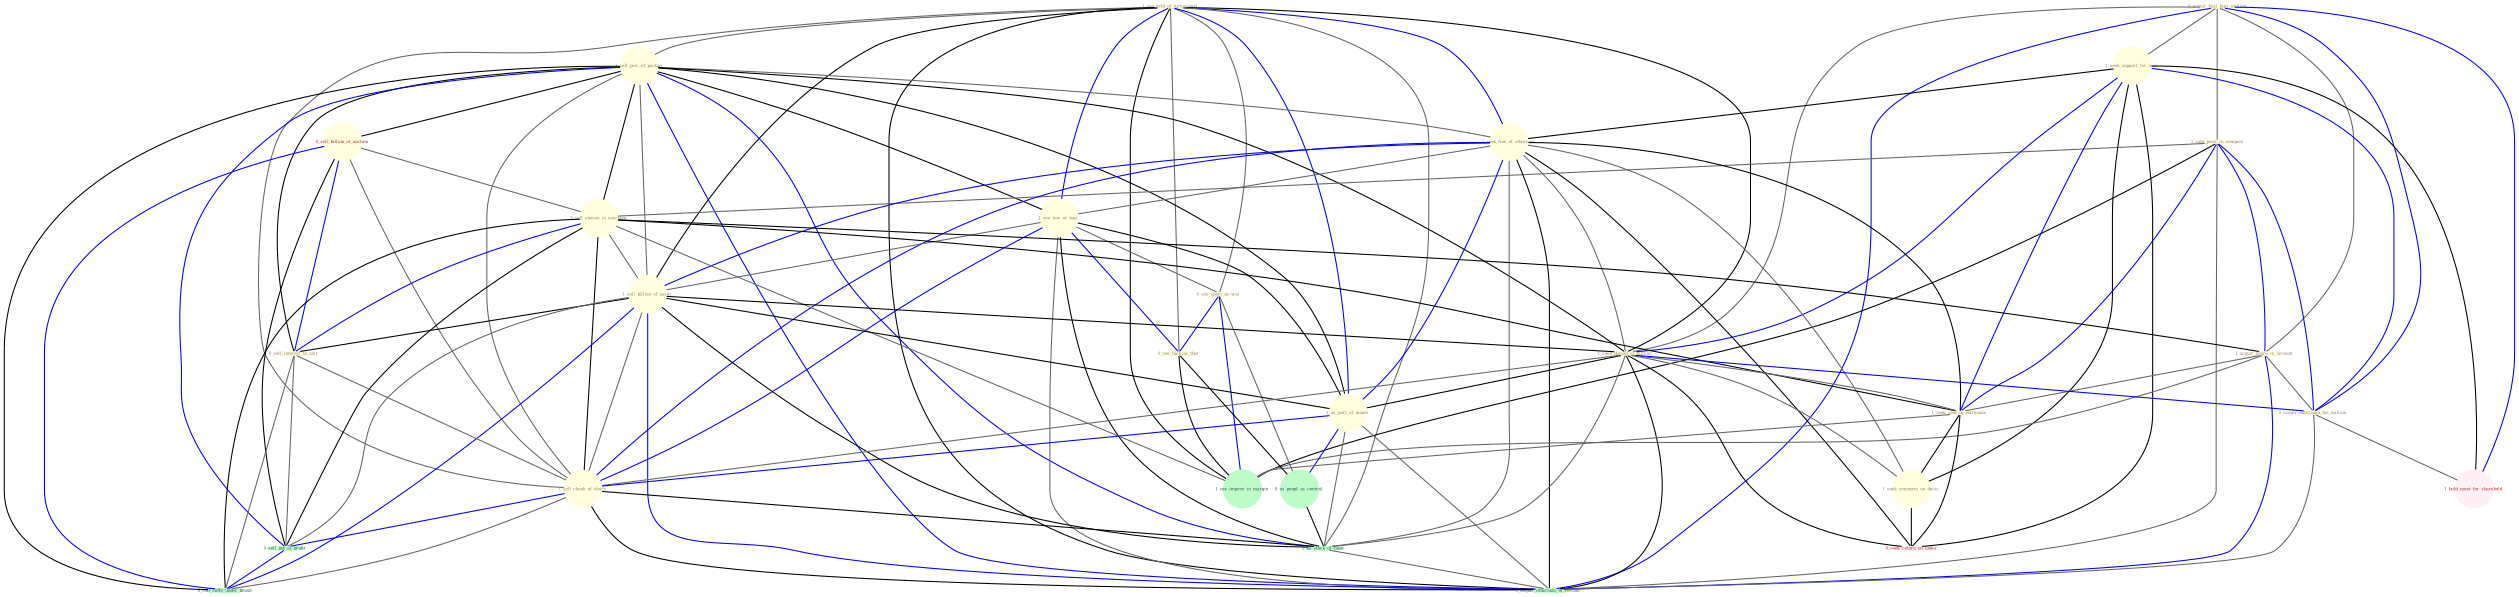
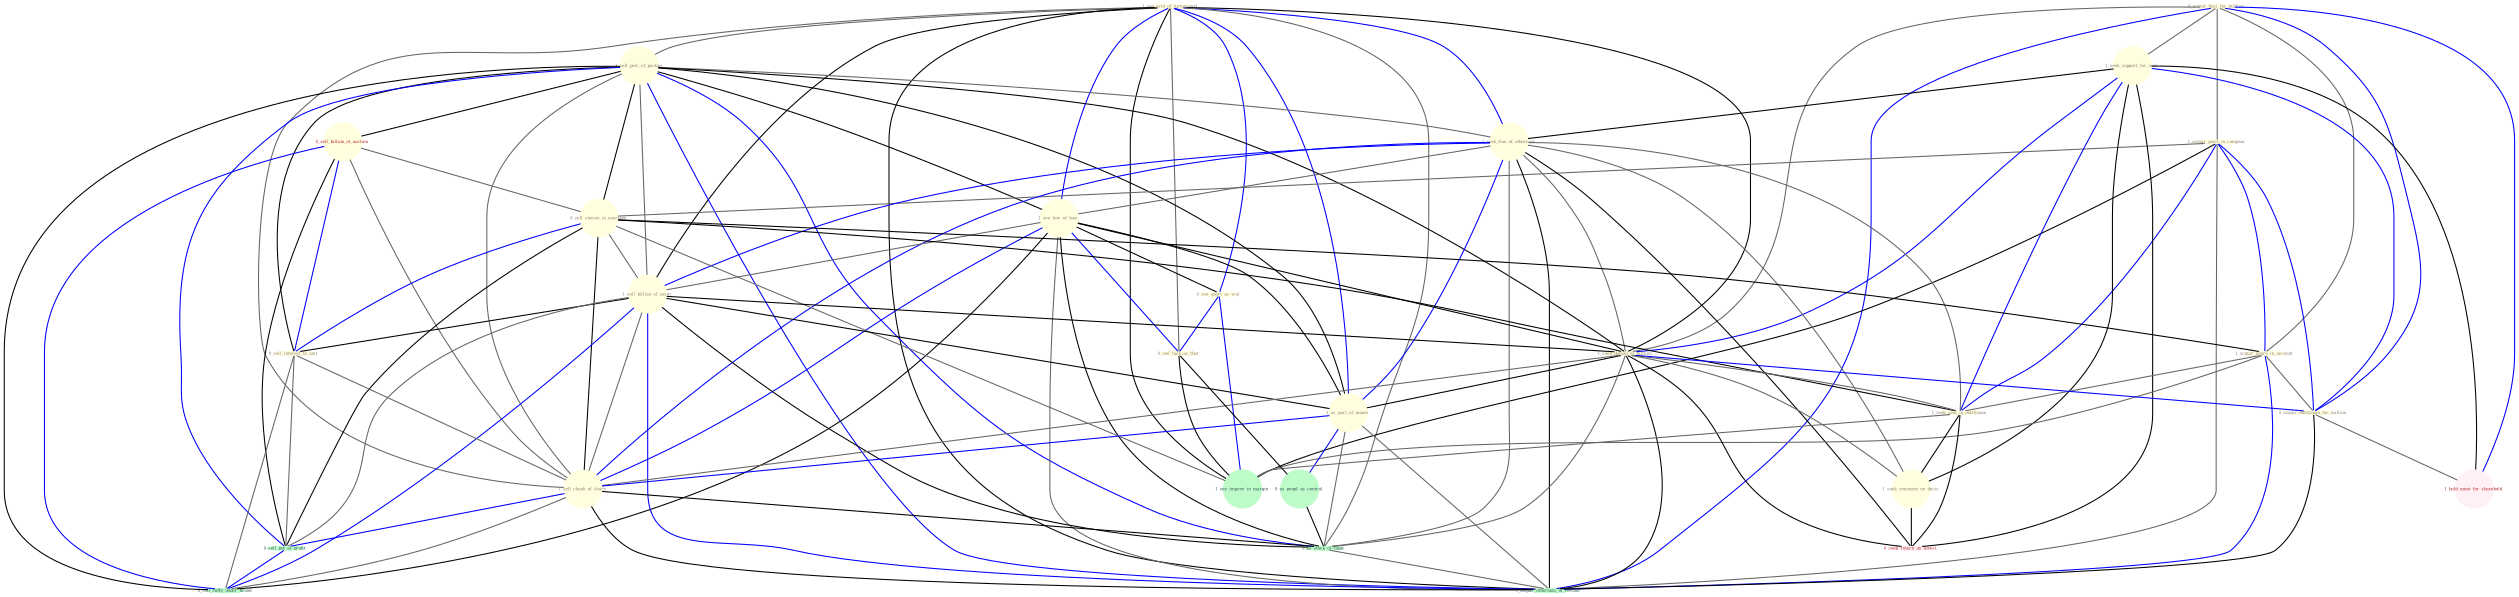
node "0_acquir_busi_busi_million": label "0_acquir_busi_busi_million" -> "0_acquir_busi_for_million"
edge "1_see_evid_of_turnaround" -- "0_see_sport_as_wai": color gray40 -> blue
node "1_sale_posit_in_compani": label "1_sale_posit_in_compani" -> "1_acquir_posit_in_compani"
edge "1_seek_fine_of_othernum" -- "1_seek_seat_in_entitynam": color black -> gray40
edge "1_see_low_of_busi" -- "0_see_sport_as_wai": color gray40 -> black
edge "1_see_low_of_busi" -- "1_seek_damag_of_million": added
edge "0_sell_station_in_yearnum" -- "0_sell_coffe_under_brand": now "1_see_low_of_busi" -- "0_sell_coffe_under_brand"
edge "0_see_sport_as_wai" -- "0_us_peopl_as_control": removed
node "0_seek_return_on_under": label "0_seek_return_on_under" -> "0_seek_return_on_invest"
edge "0_acquir_entitynam_for_million" -- "1_acquir_othernum_of_restaur": color gray40 -> black
